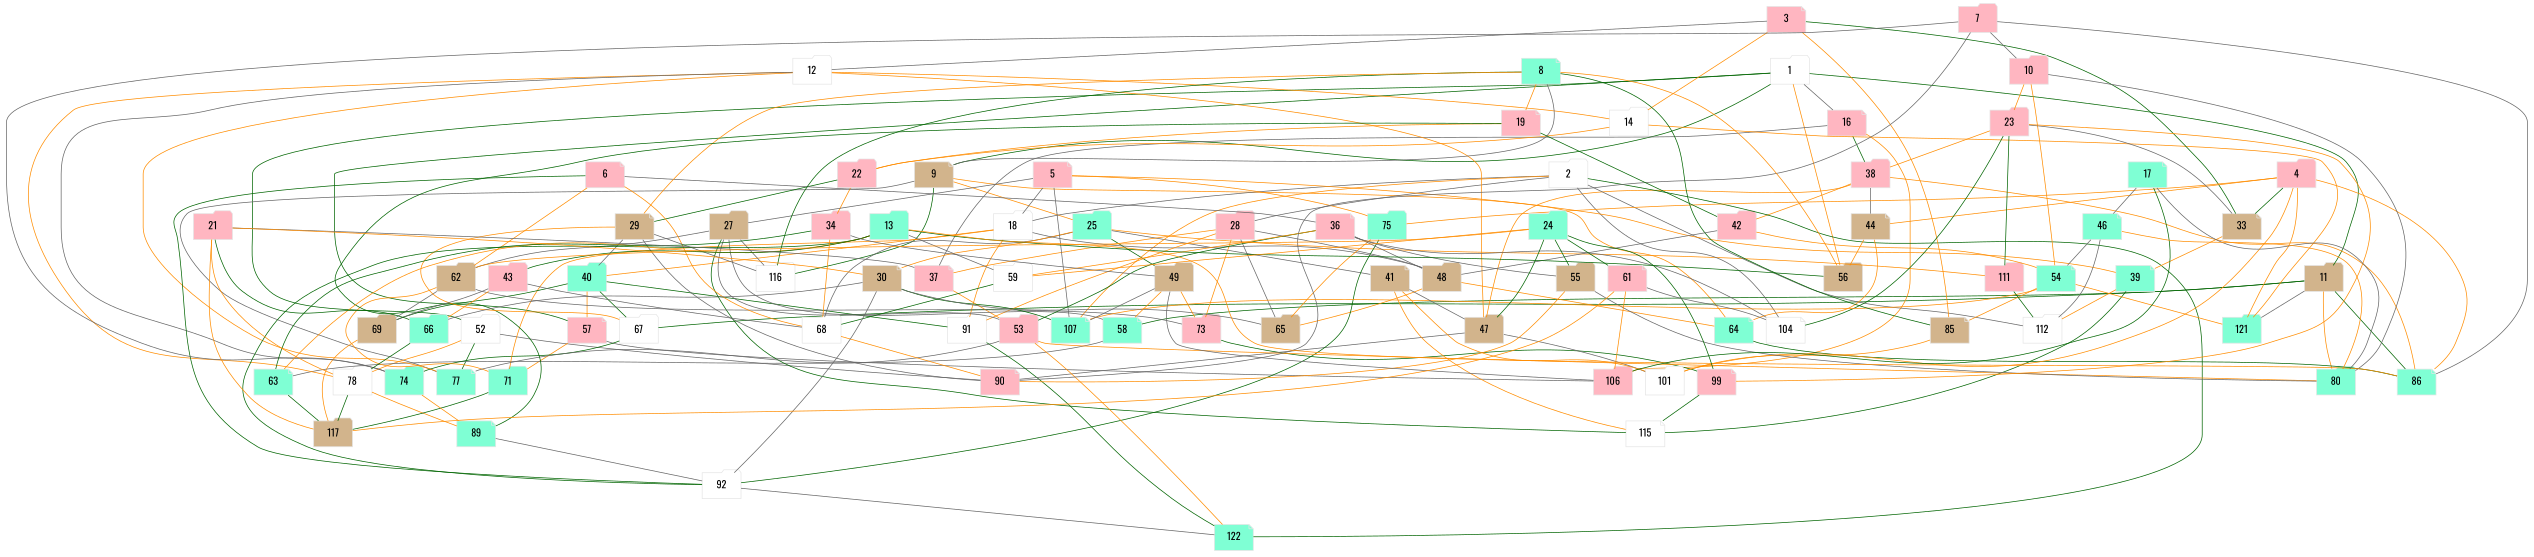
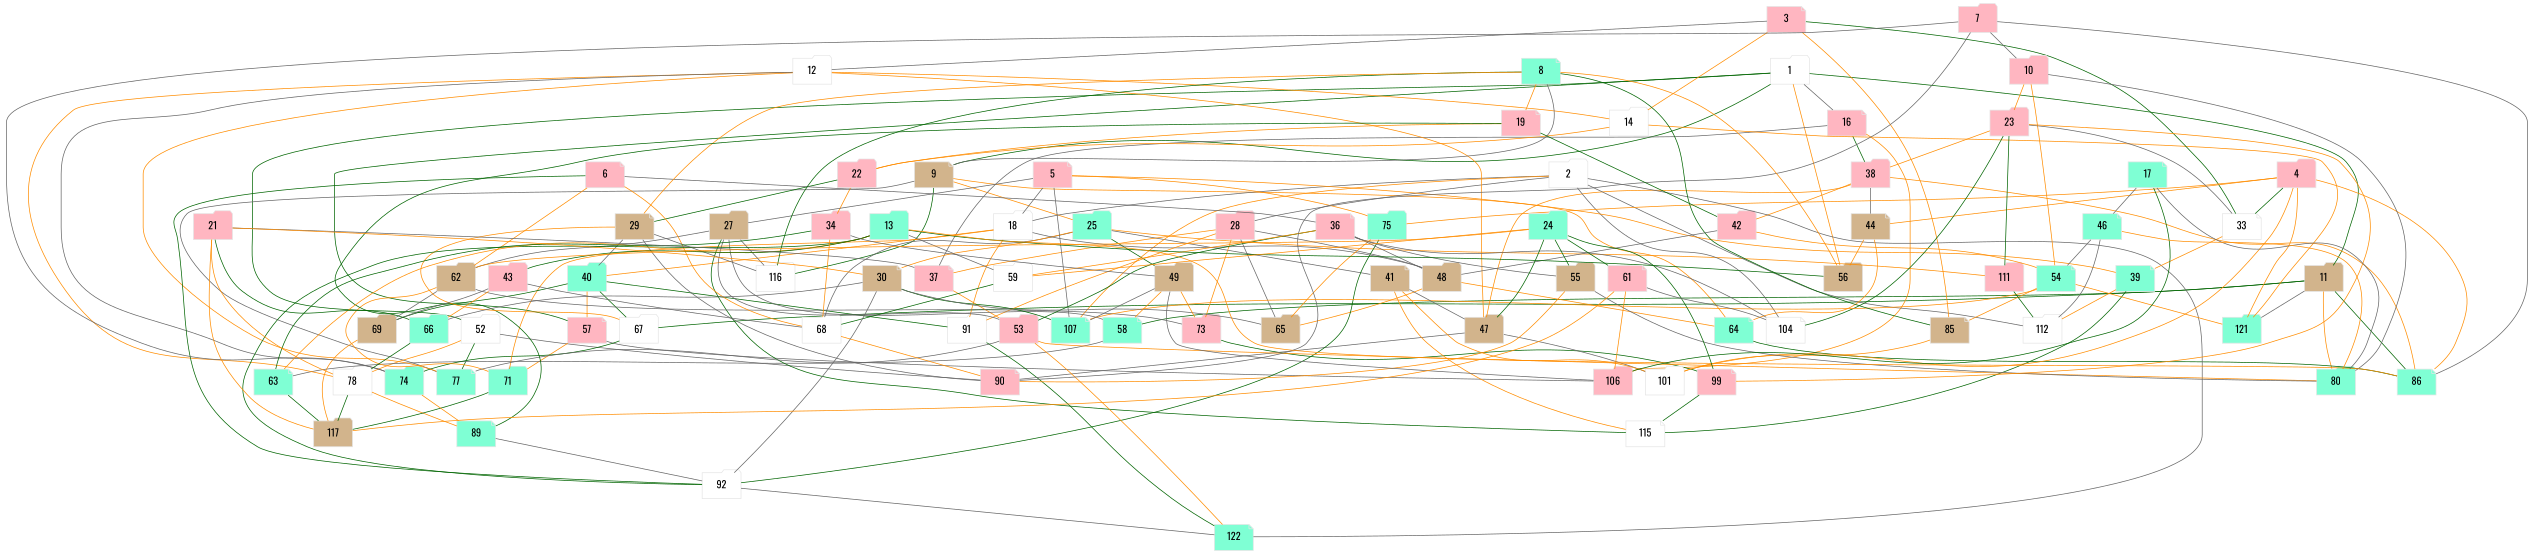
node "33": fillcolor tan -> white
edge "2" -- "122": color darkgreen -> gray40
